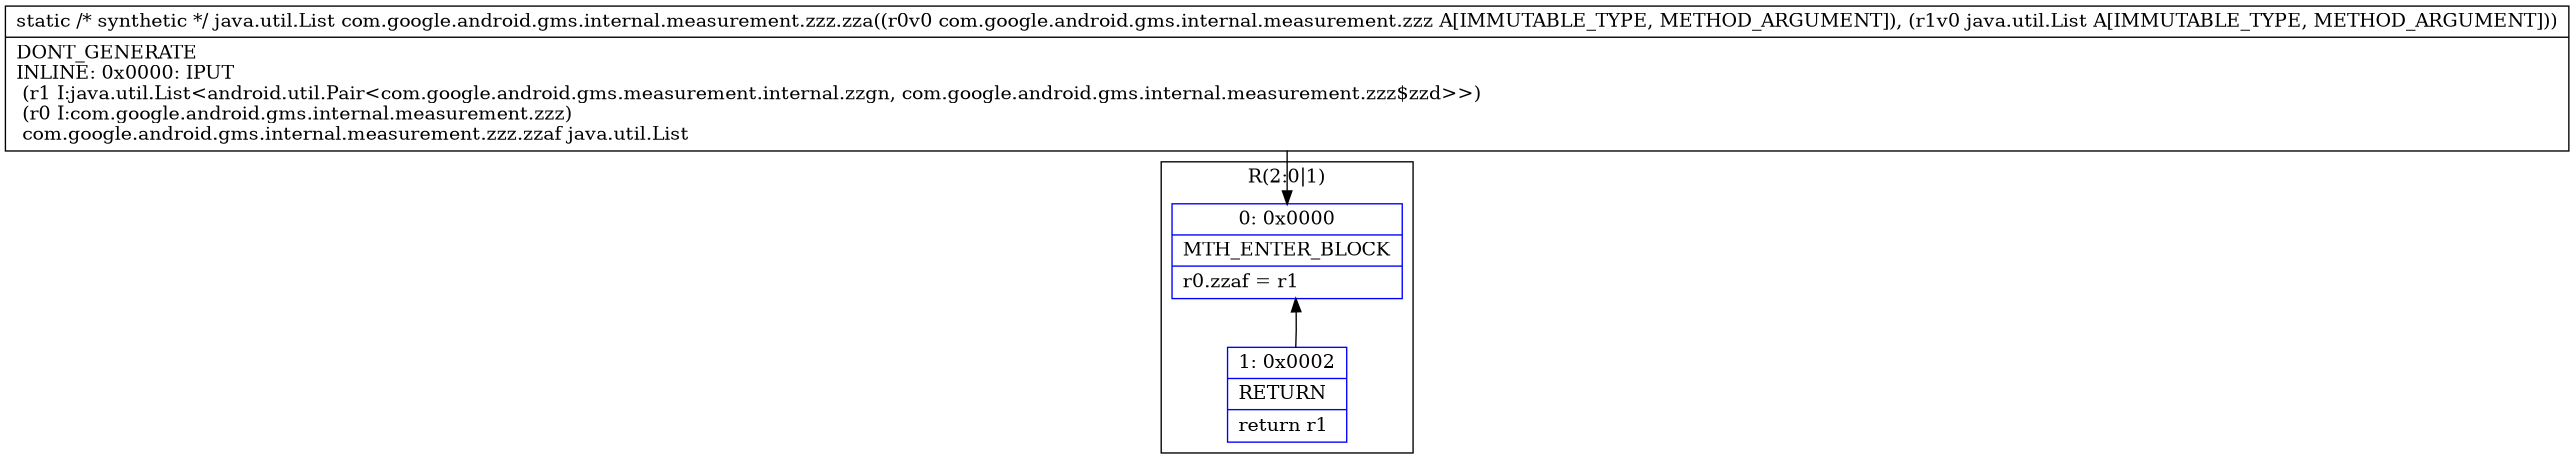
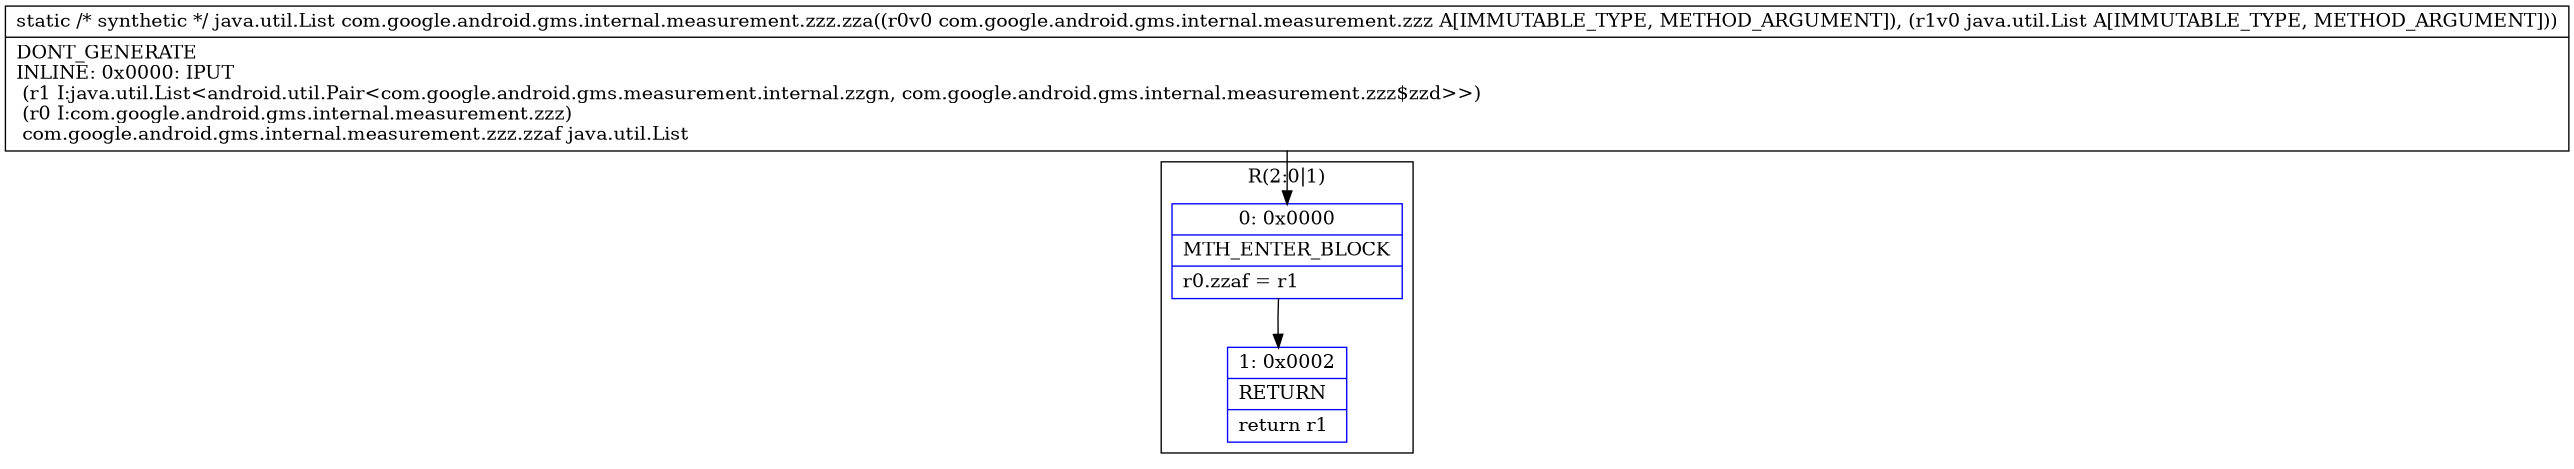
edge "1: 0x0002" -> "0: 0x0000": reversed
